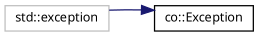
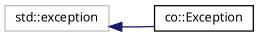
edge "std::exception" -> "co::Exception": reversed
